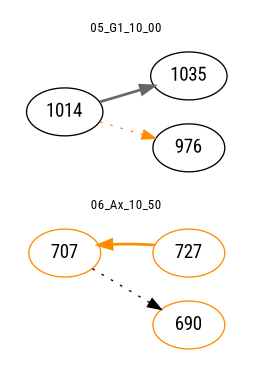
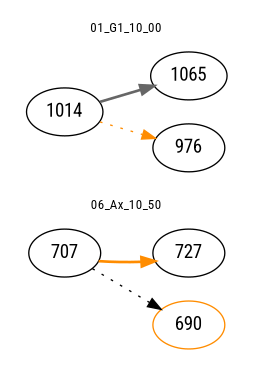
cluster "05_G1_10_00": label "05_G1_10_00" -> "01_G1_10_00"
node "1035": label "1035" -> "1065"
edge "727" -> "707": reversed
node "707": color darkorange -> black
node "727": color darkorange -> black
